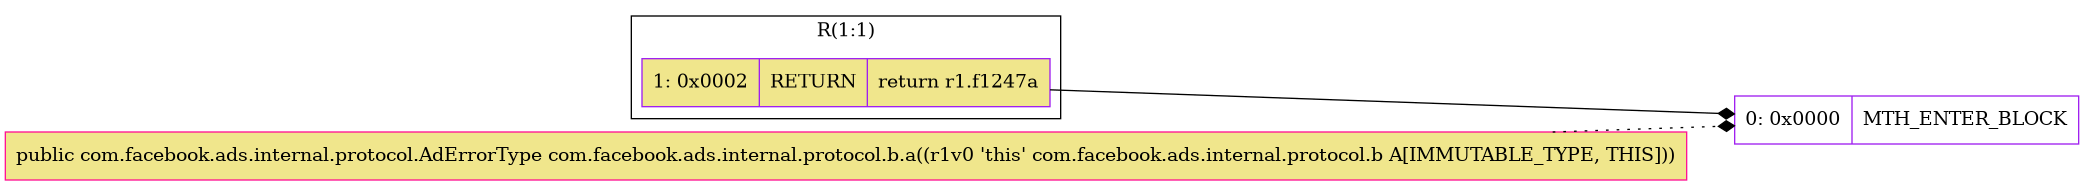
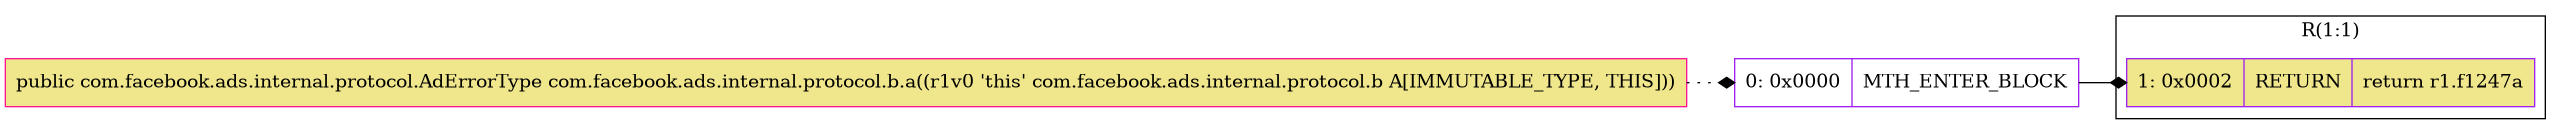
edge "1: 0x0002" -> "0: 0x0000": reversed
